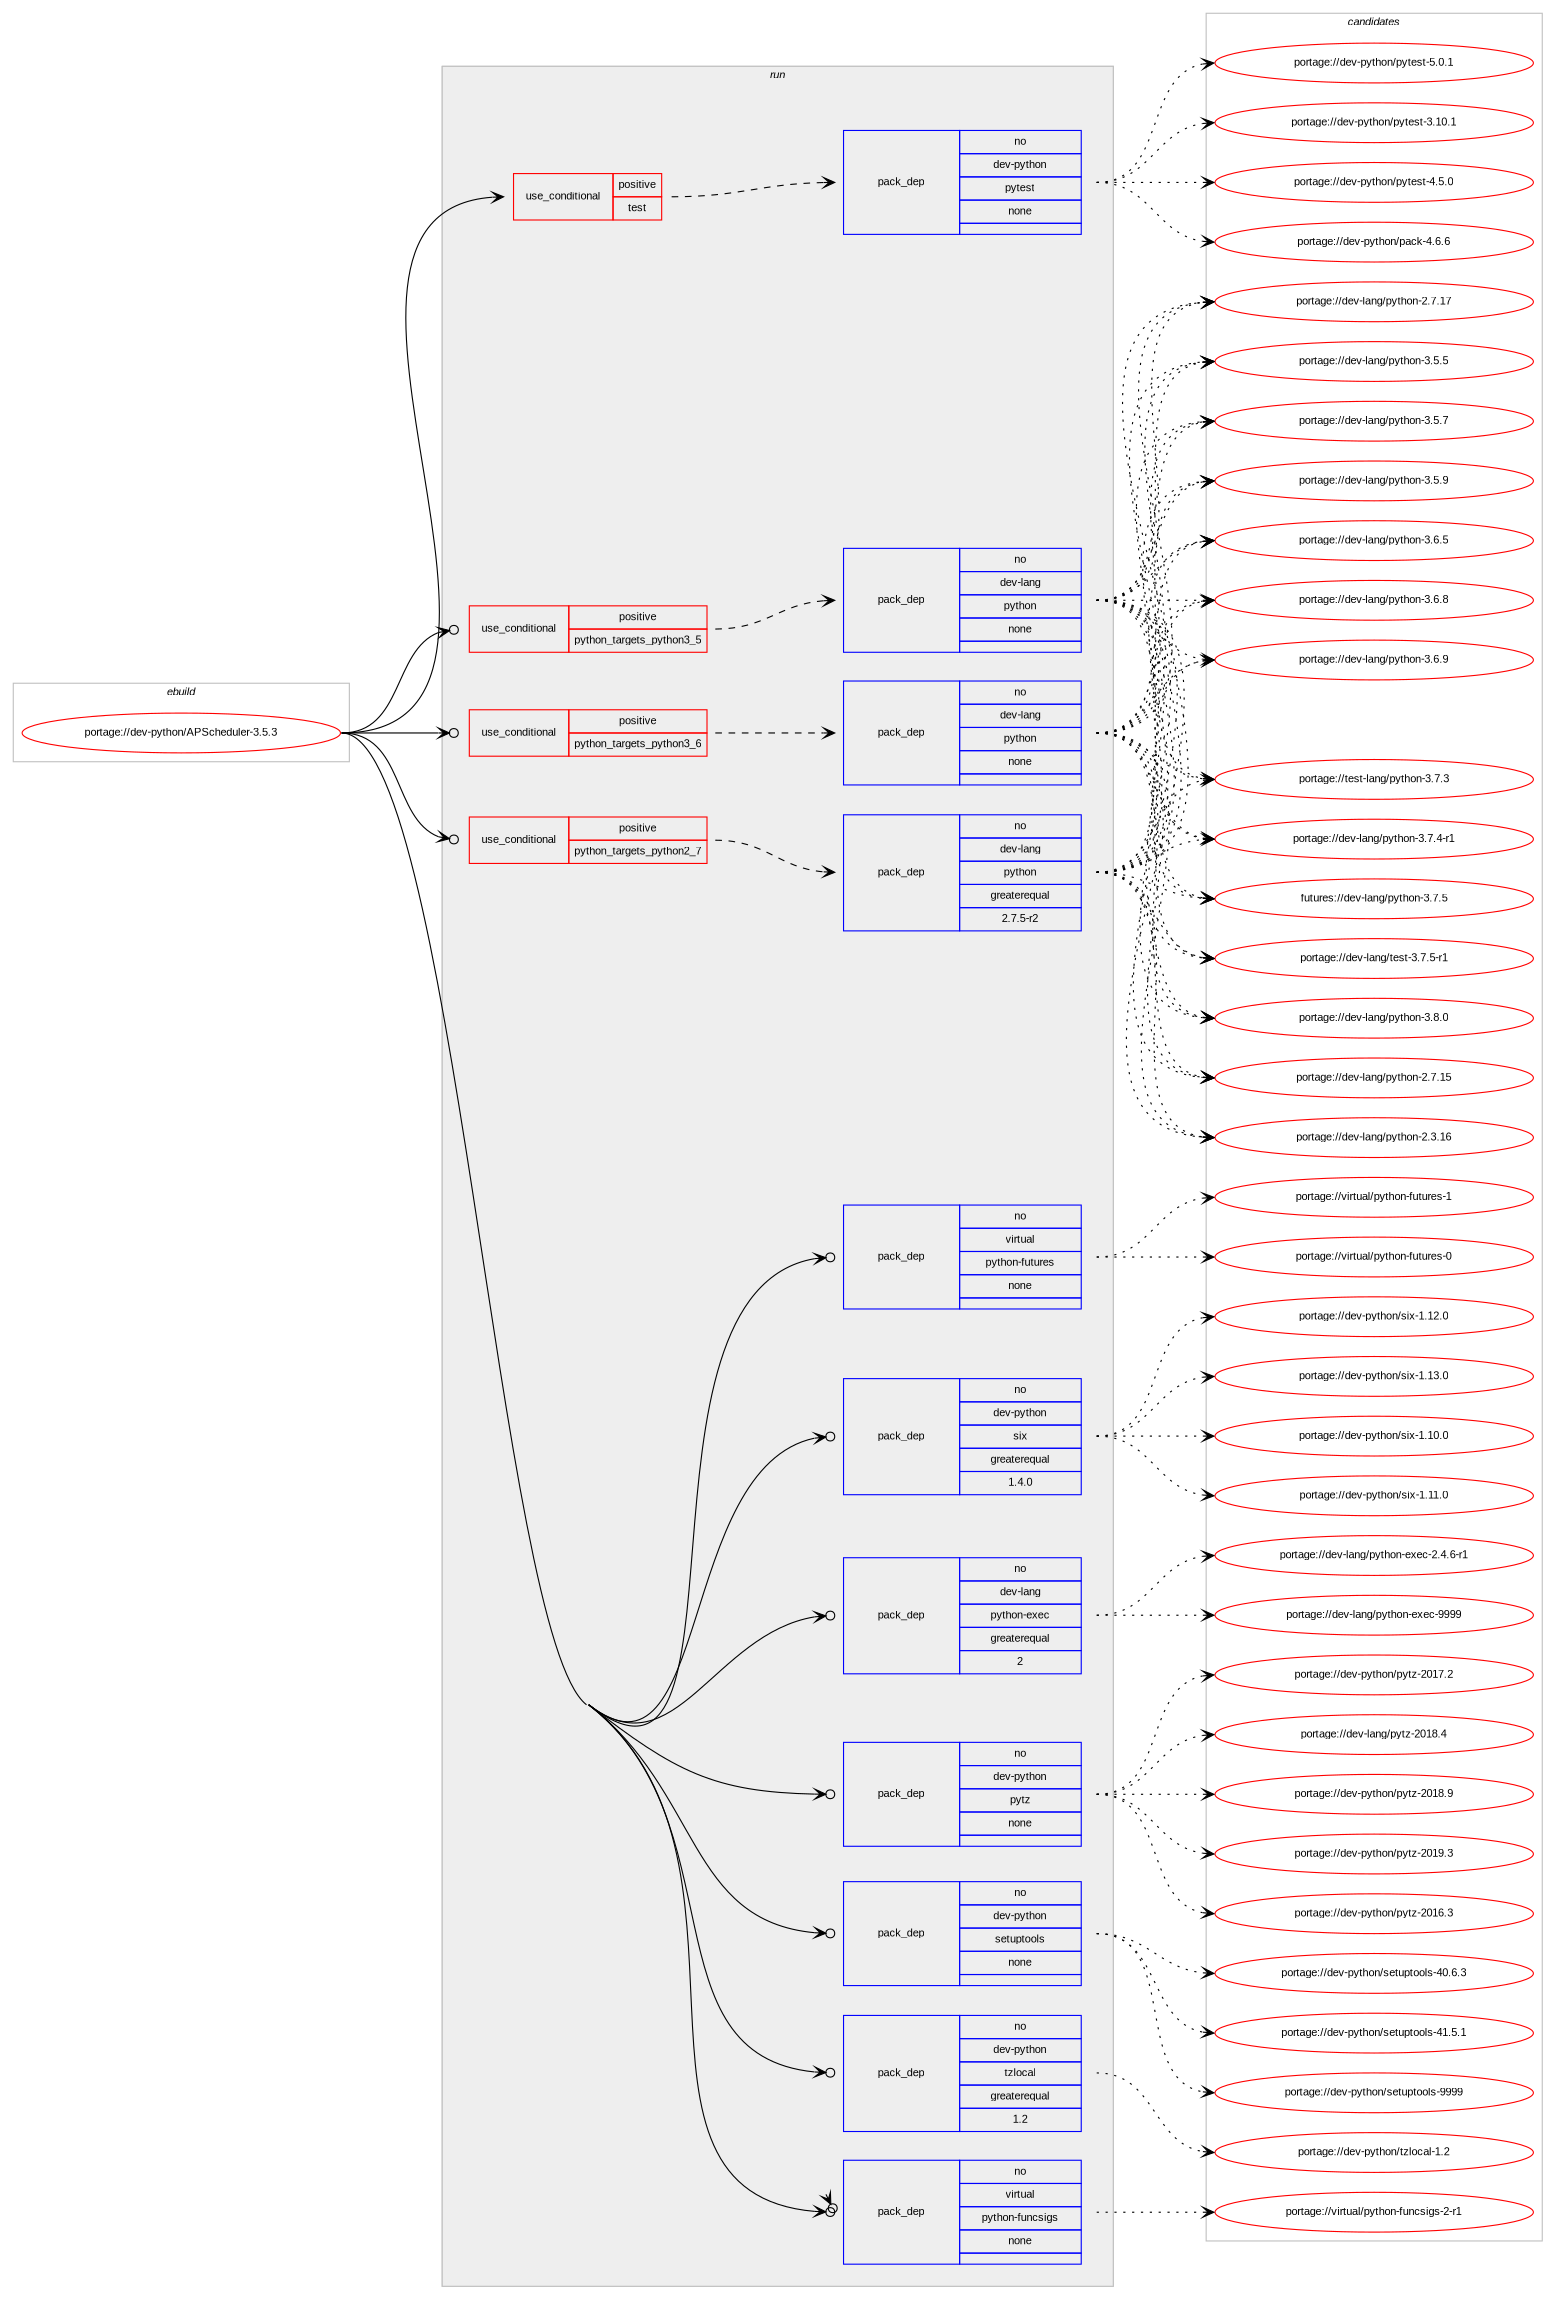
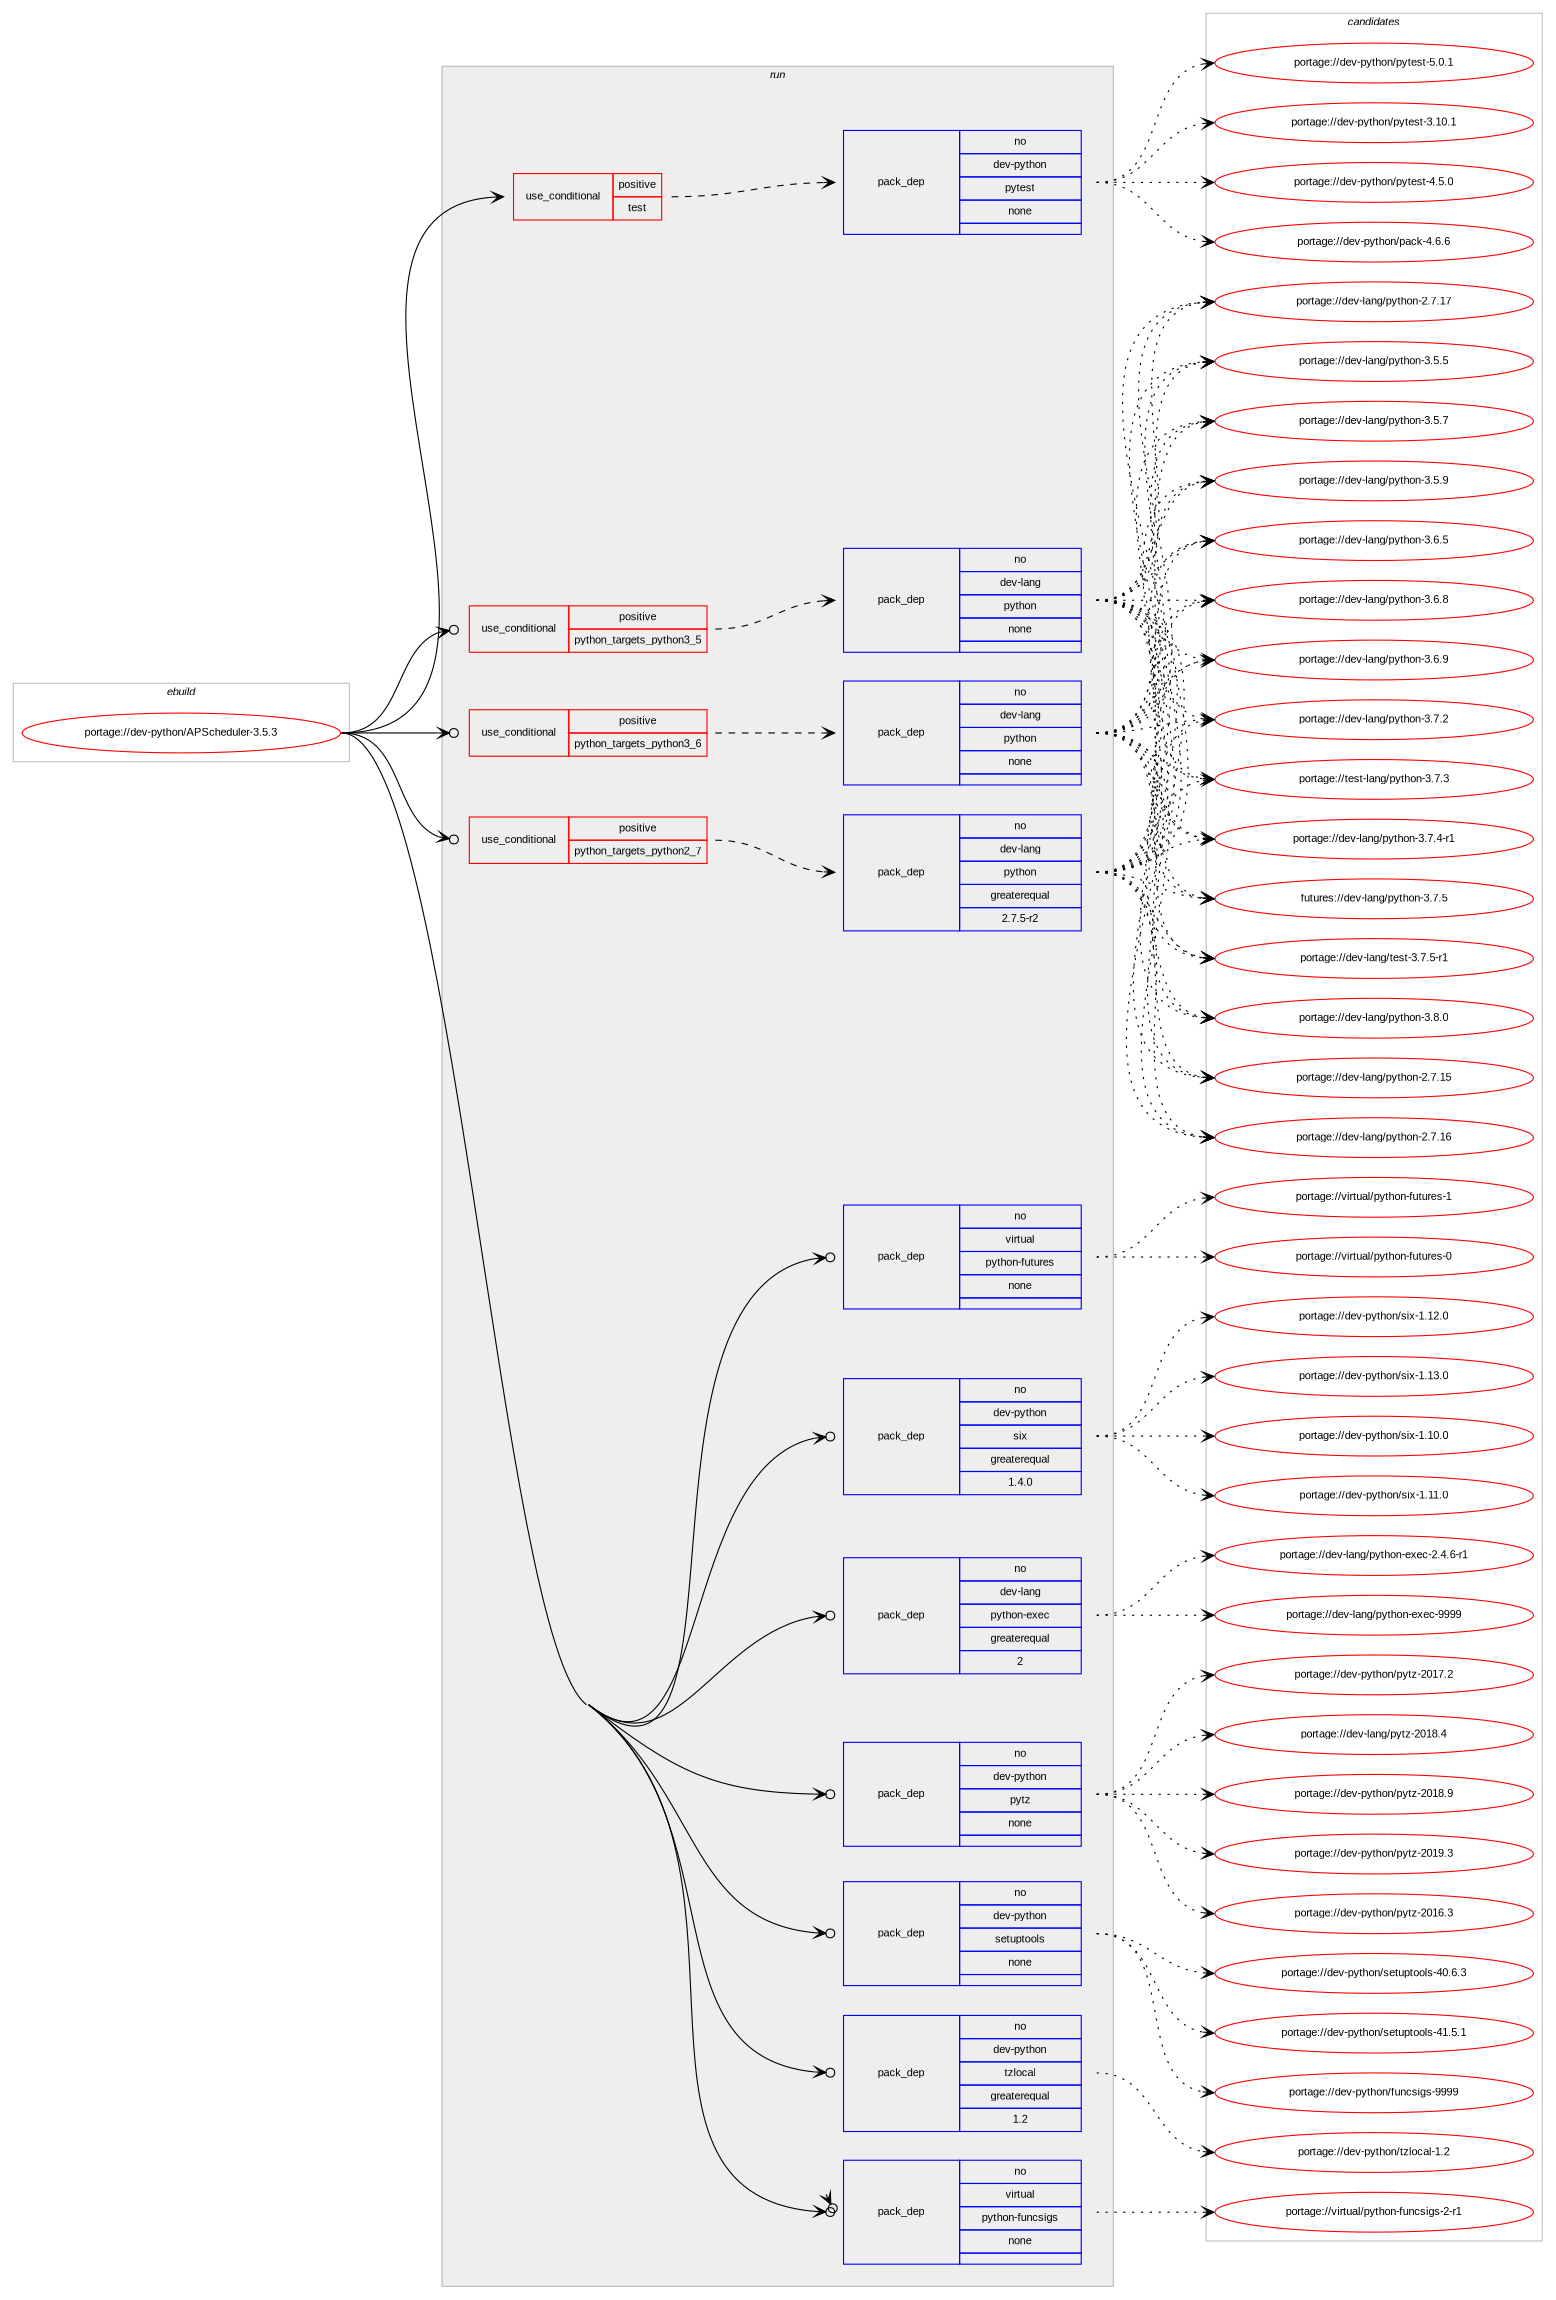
node "portage://dev-lang/python-3.7.2": added
node "portage://dev-lang/python-2.3.16": label "portage://dev-lang/python-2.3.16" -> "portage://dev-lang/python-2.7.16"
node "portage://dev-python/setuptools-9999": label "portage://dev-python/setuptools-9999" -> "portage://dev-python/funcsigs-9999"
